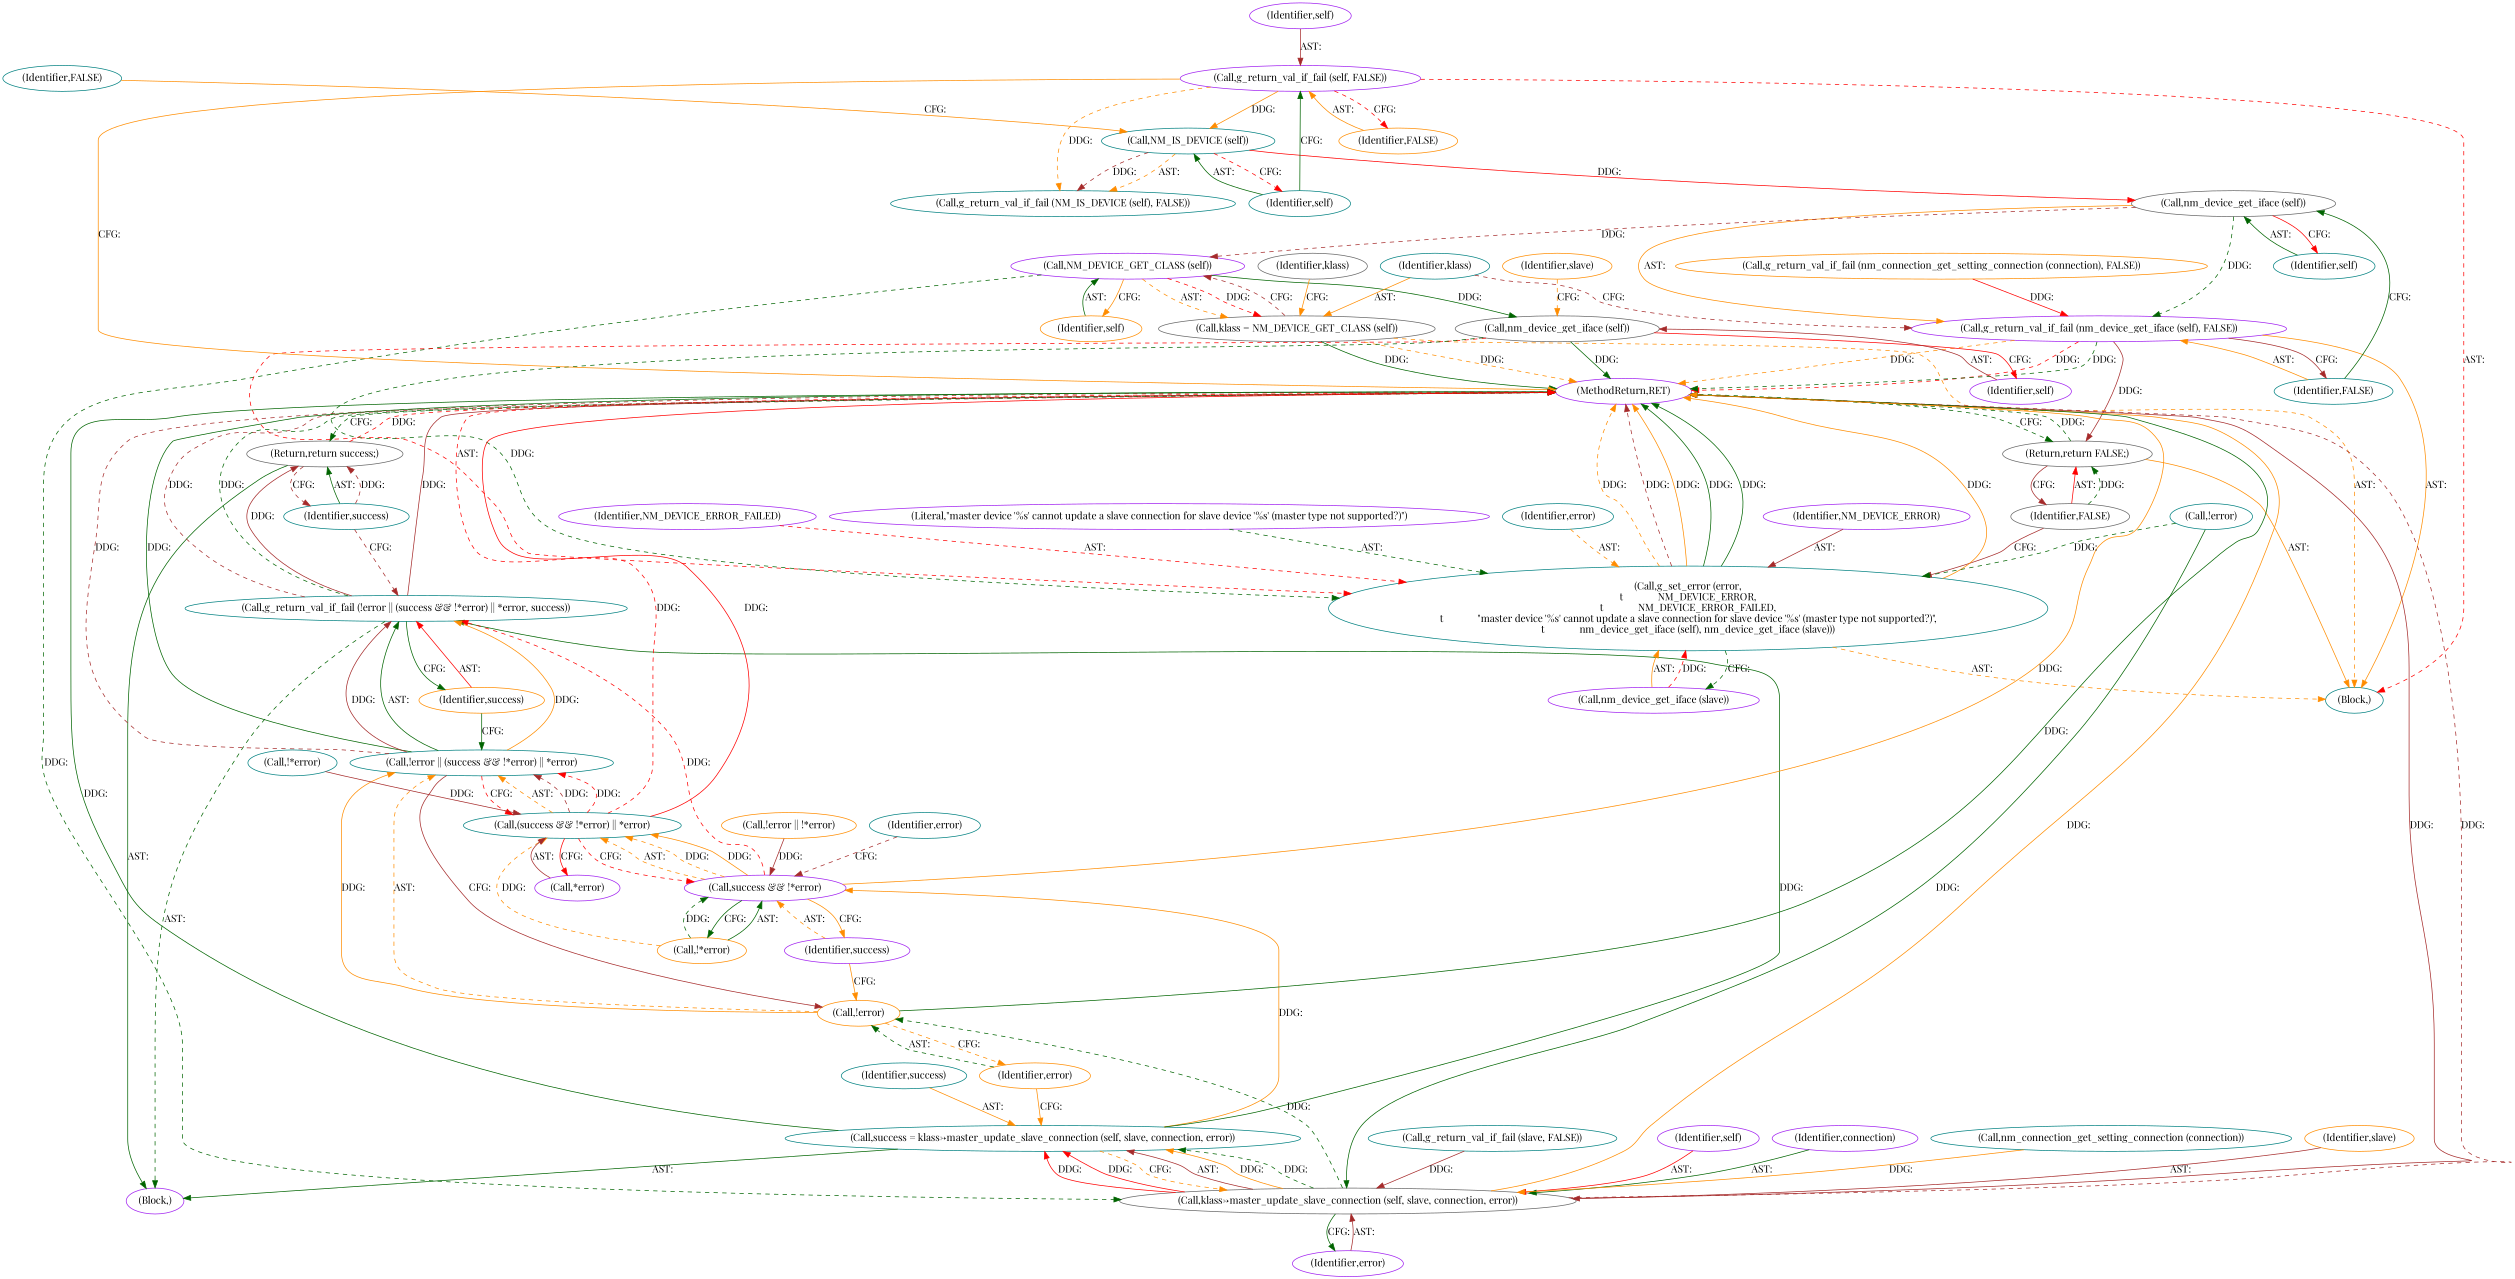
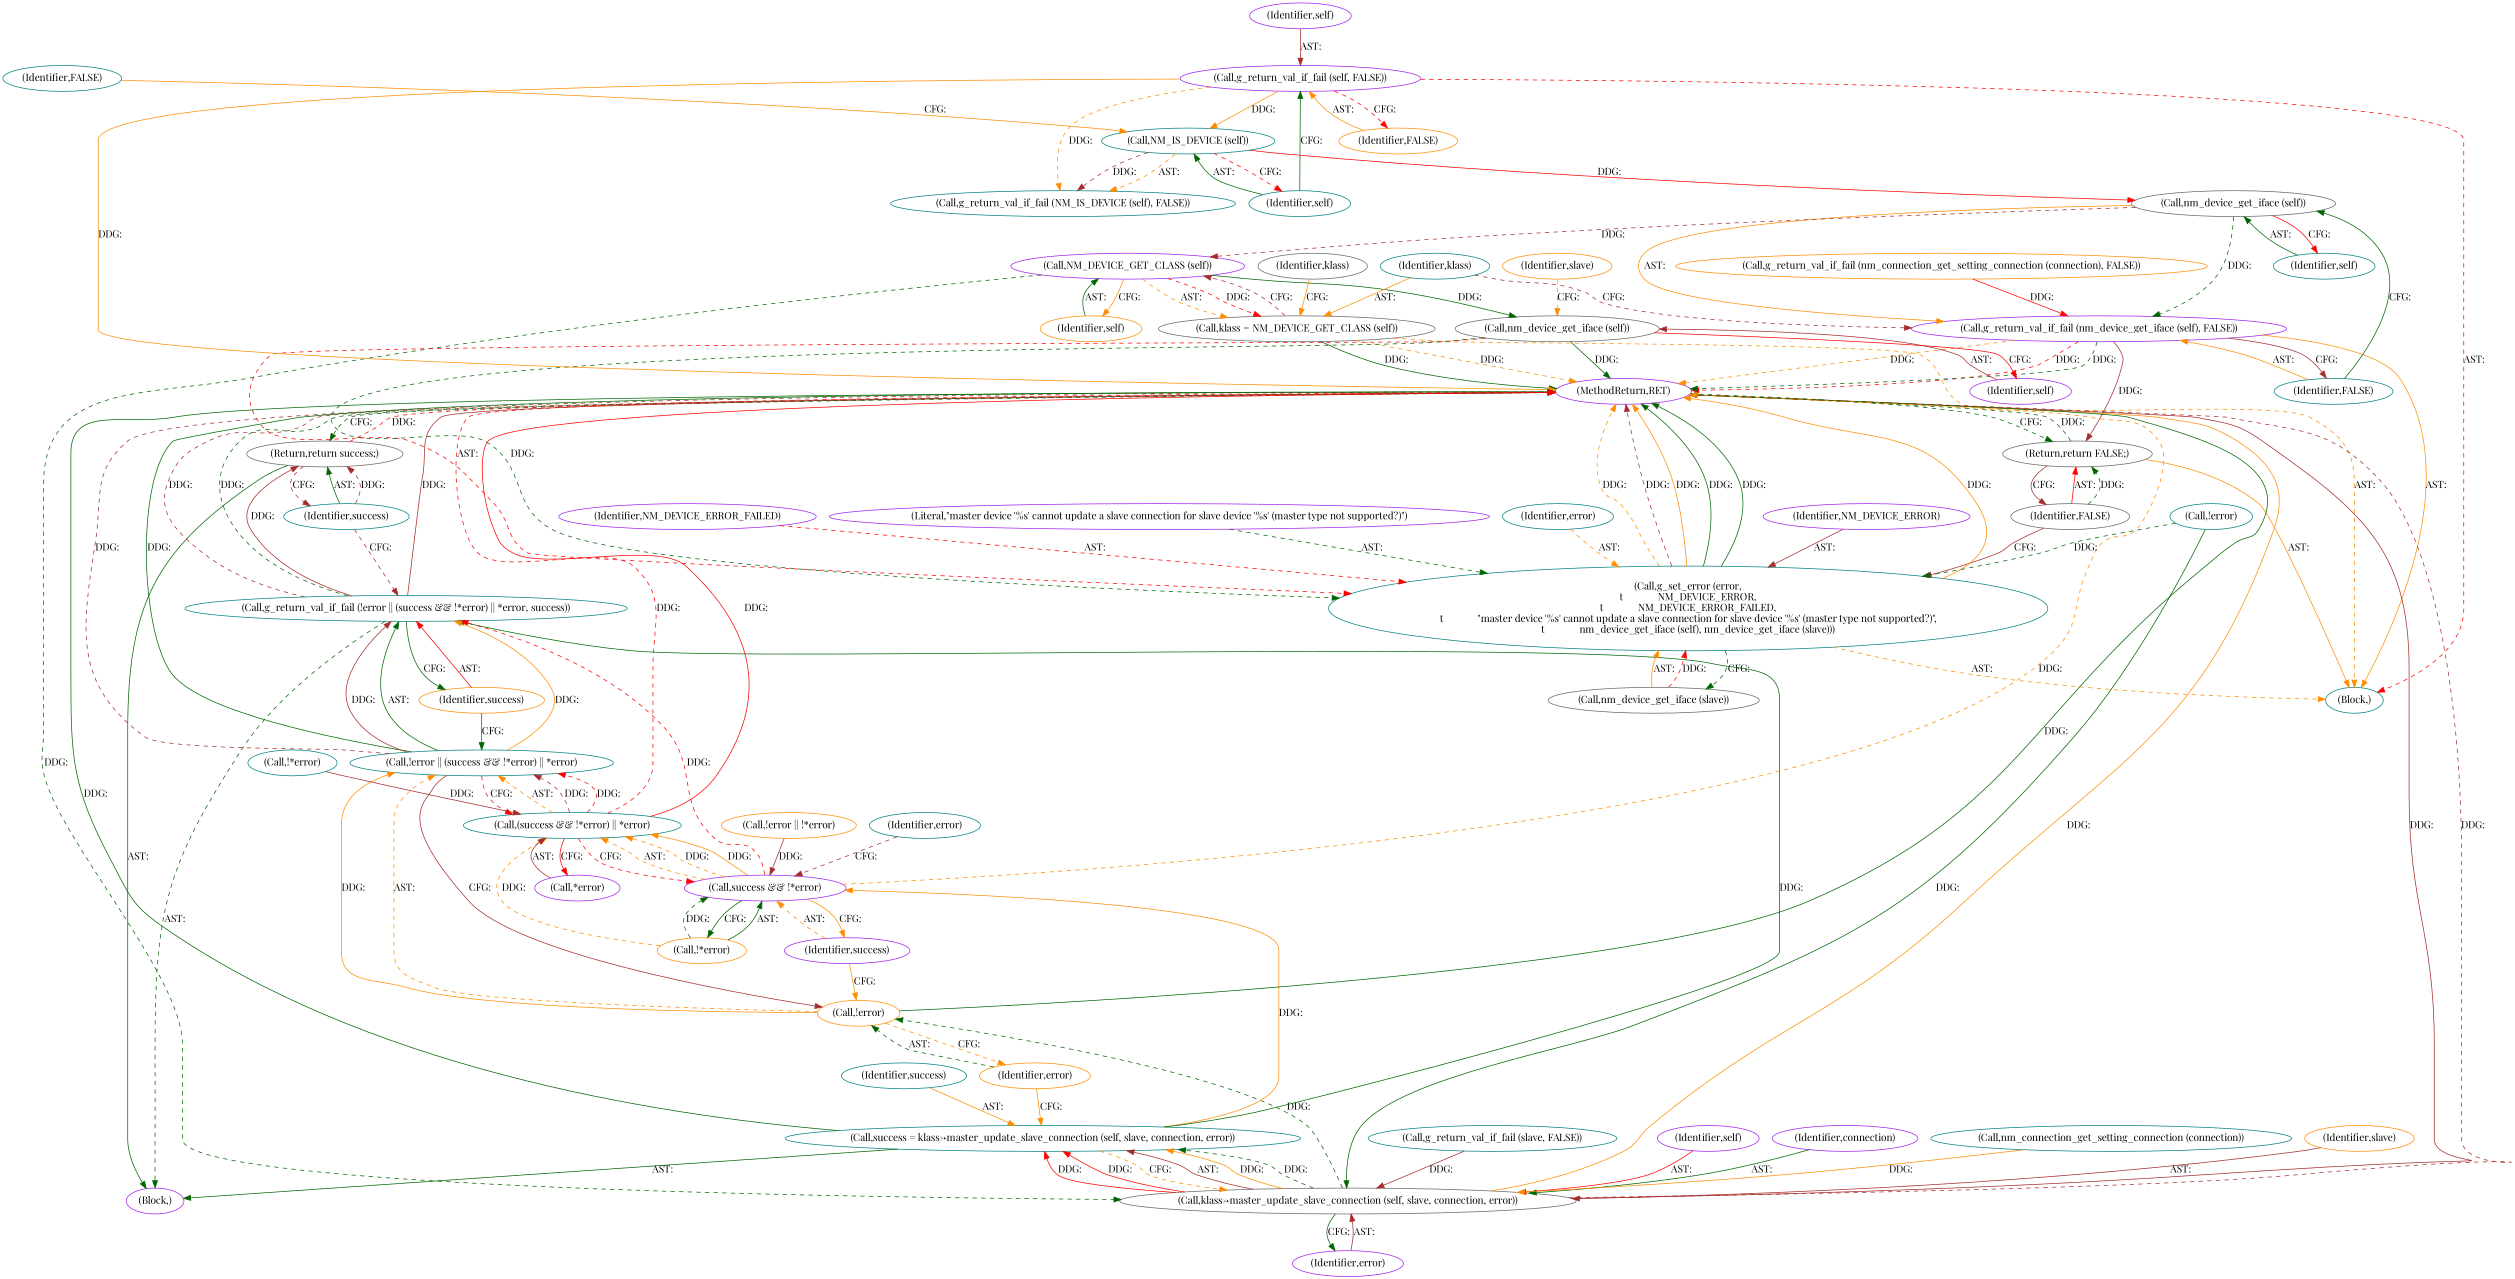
edge "(Call,g_return_val_if_fail (self, FALSE))" -> "(MethodReturn,RET)": label "CFG: " -> "DDG: "
node "(Call,nm_device_get_iface (slave))": color purple -> gray40
edge "(Call,success && !*error)" -> "(MethodReturn,RET)": style solid -> dashed
